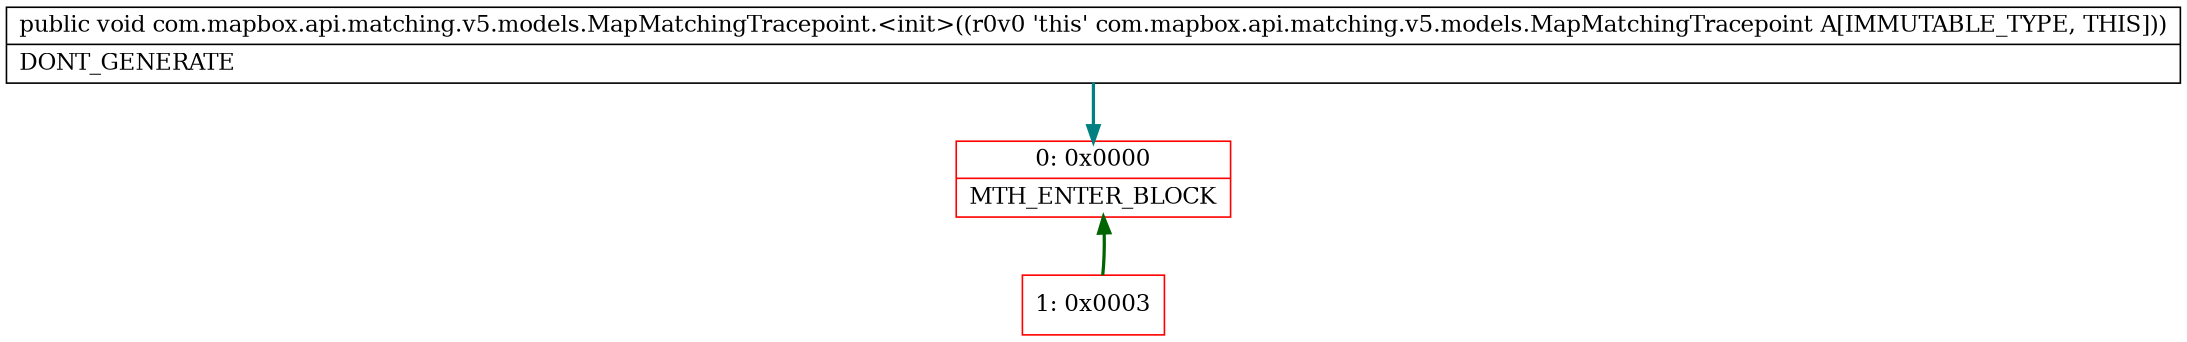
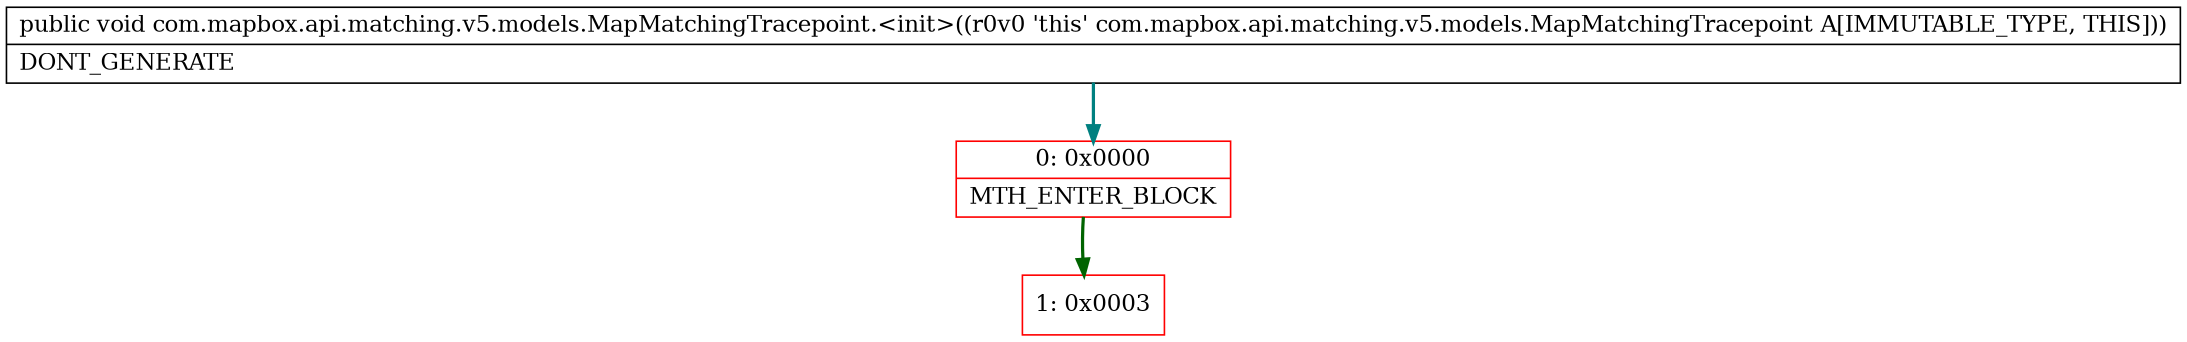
edge "1: 0x0003" -> "0: 0x0000": reversed
